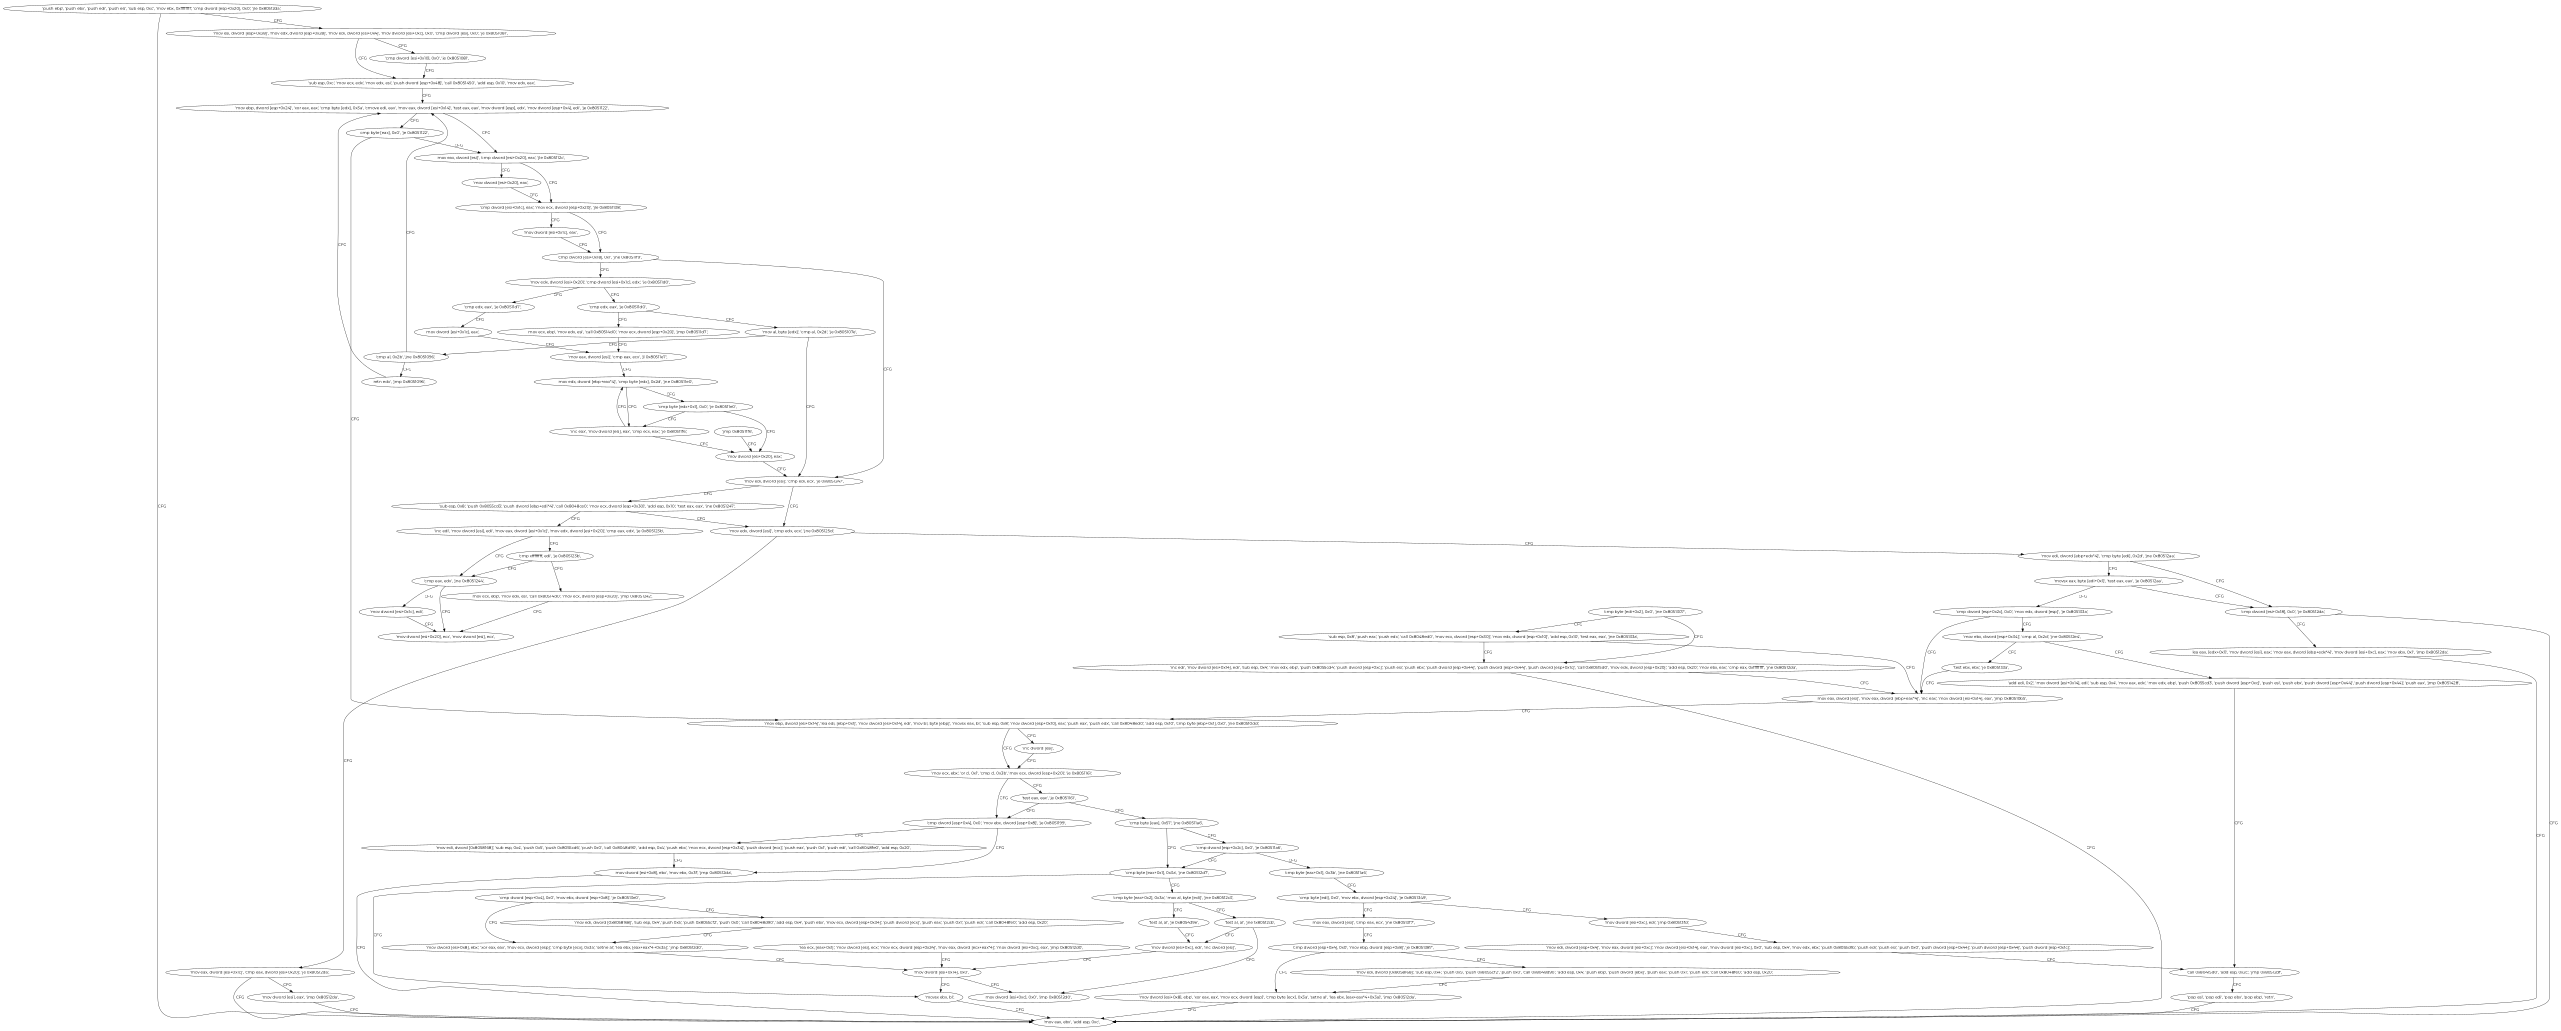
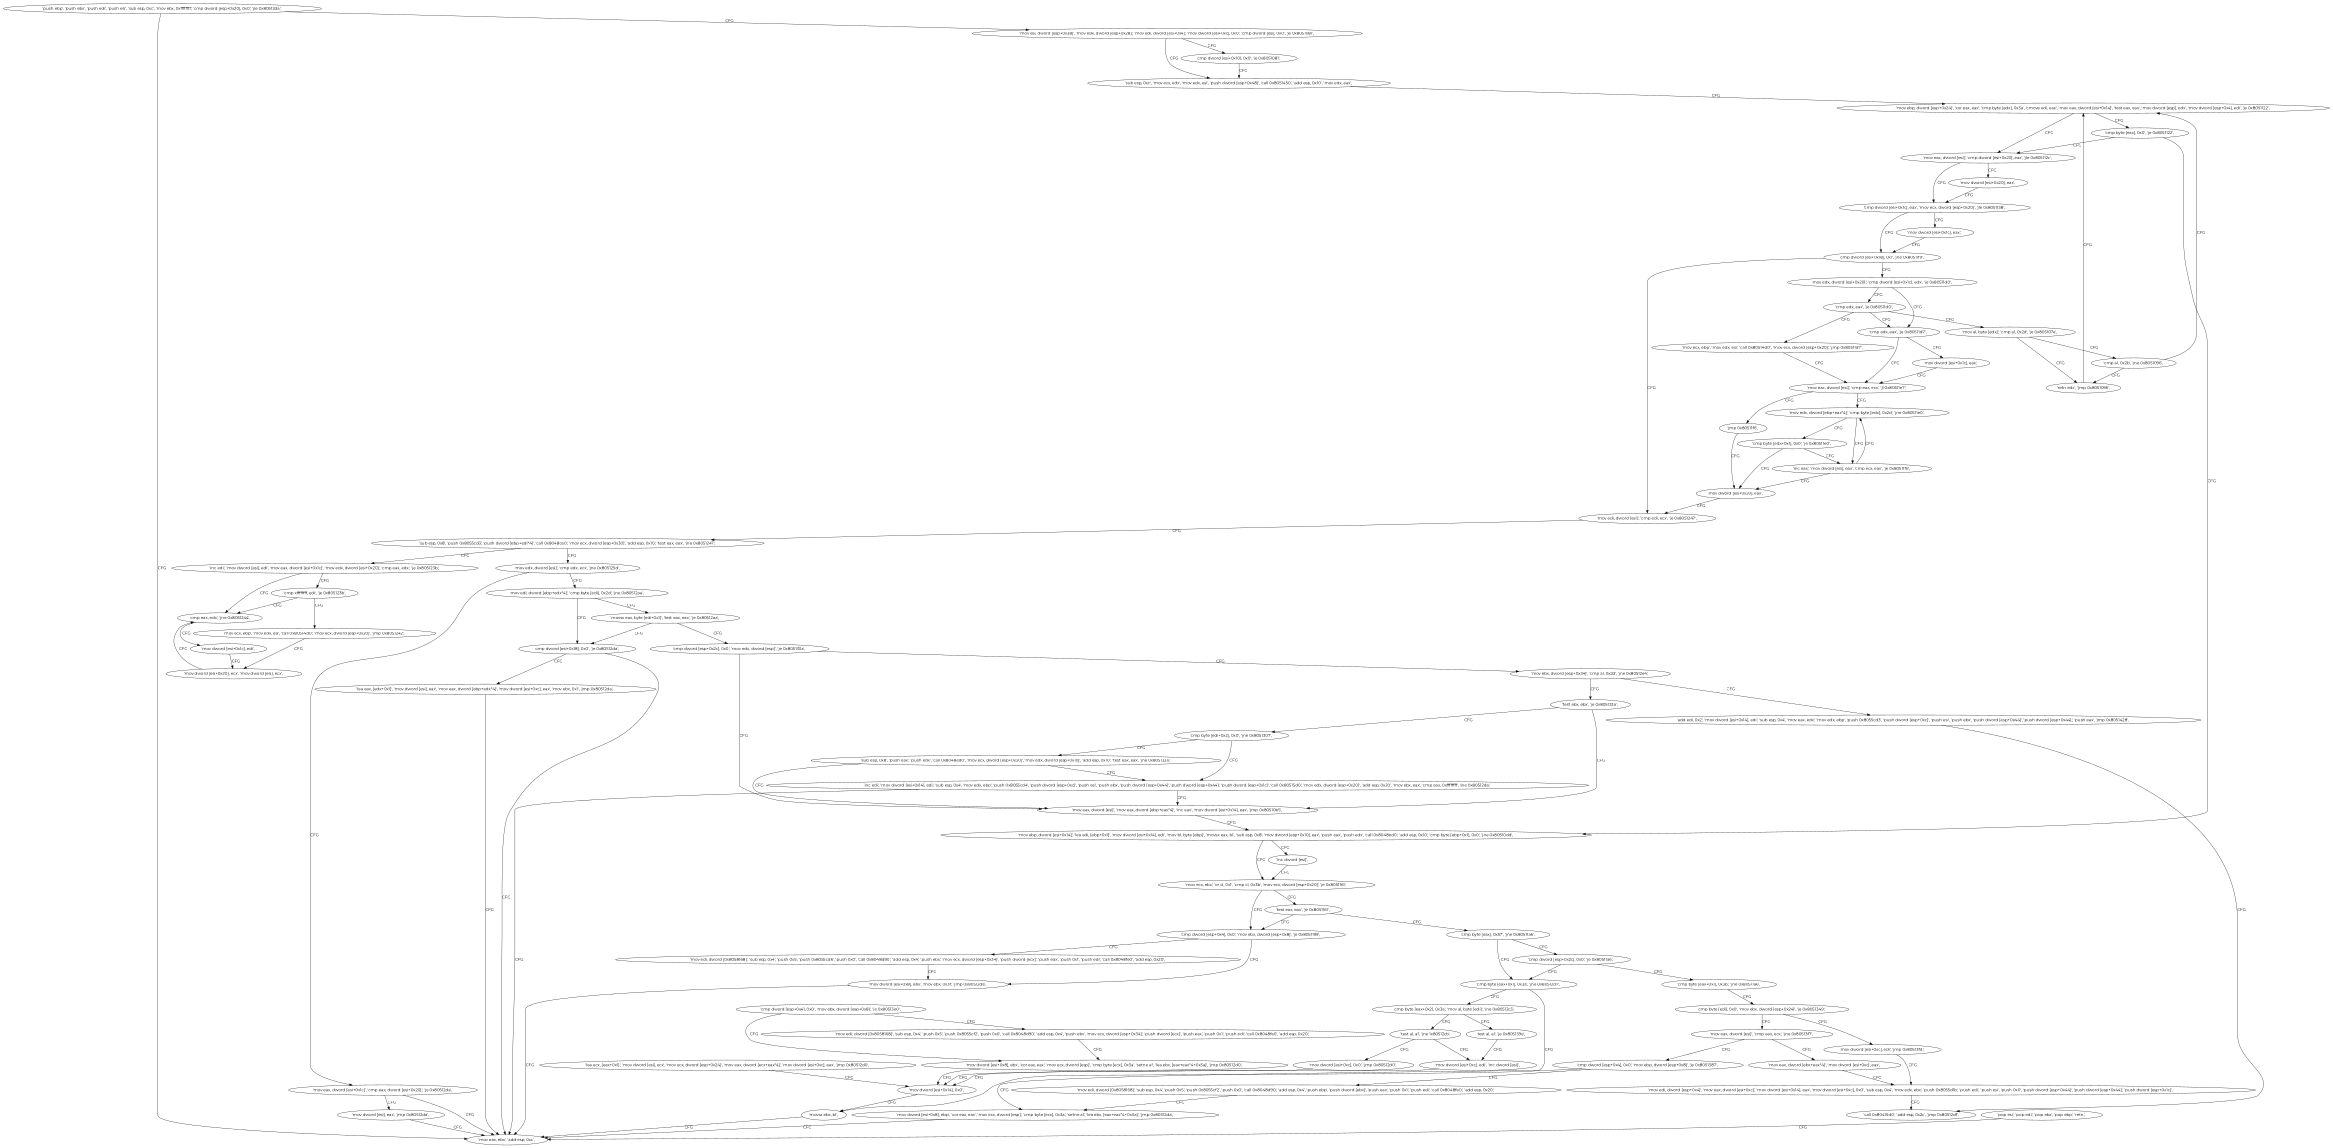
edge "'cmp edx, eax', 'je 0x80511d0'," -> "'cmp edx, eax', 'je 0x80511d7',": added, label "CFG"
edge "'cmp edx, eax', 'je 0x80511d7'," -> "'mov eax, dword [esi]', 'cmp eax, ecx', 'jl 0x80511e7',": added, label "CFG"
edge "'mov eax, dword [esi]', 'cmp eax, ecx', 'jl 0x80511e7'," -> "'jmp 0x80511f6',": added, label "CFG"
edge "'mov al, byte [edx]', 'cmp al, 0x2d', 'je 0x805107e'," -> "'mov edi, dword [esi]', 'cmp edi, ecx', 'je 0x8051247',": now "'mov al, byte [edx]', 'cmp al, 0x2d', 'je 0x805107e'," -> "'retn edx', 'jmp 0x8051096',"
edge "'mov edi, dword [esi]', 'cmp edi, ecx', 'je 0x8051247'," -> "'mov edx, dword [esi]', 'cmp edx, ecx', 'jne 0x805125d',": removed, label "CFG"
edge "'cmp eax, edx', 'jne 0x8051244'," -> "'mov dword [esi+0x20], ecx', 'mov dword [esi], ecx',": reversed
edge "'test ebx, ebx', 'je 0x805133a'," -> "'cmp byte [edi+0x2], 0x0', 'jne 0x8051307',": added, label "CFG"
node "'test al, al', 'je 0x805439e',": label "'test al, al', 'je 0x805439e'," -> "'test al, al', 'je 0x805139e',"
edge "'mov dword [esi+0x14], 0x0'," -> "'mov dword [esi+0xc], 0x0', 'jmp 0x80512d0',": reversed
edge "'call 0x80415d0', 'add esp, 0x2c', 'jmp 0x80512df'," -> "'pop esi', 'pop edi', 'pop ebx', 'pop ebp', 'retn',": removed, label "CFG"
node "'mov eax, dword [ebx+eax*4]', 'mov dword [esi+0xc], eax',": added
